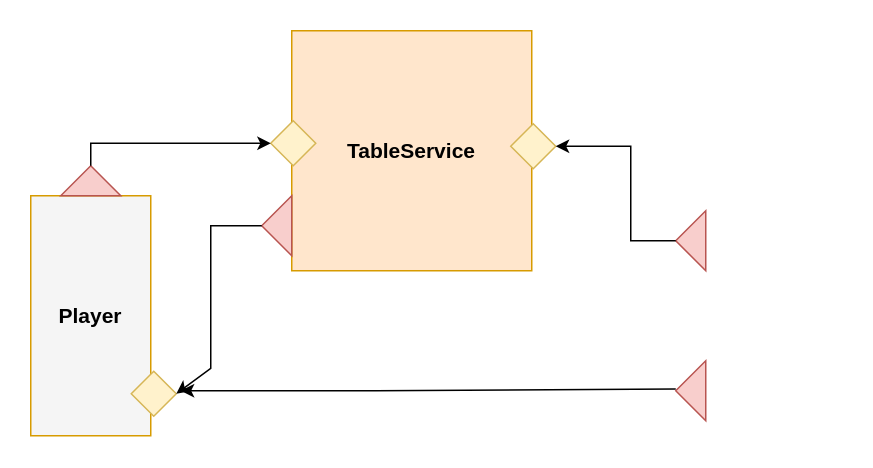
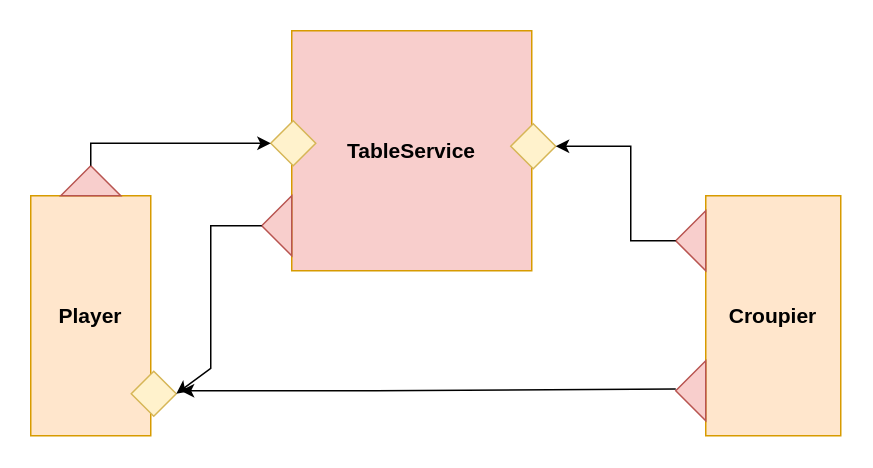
node "TableService": fillcolor #ffe6cc -> #f8cecc
node "Player": fillcolor #f5f5f5 -> #ffe6cc
node "Croupier": added
